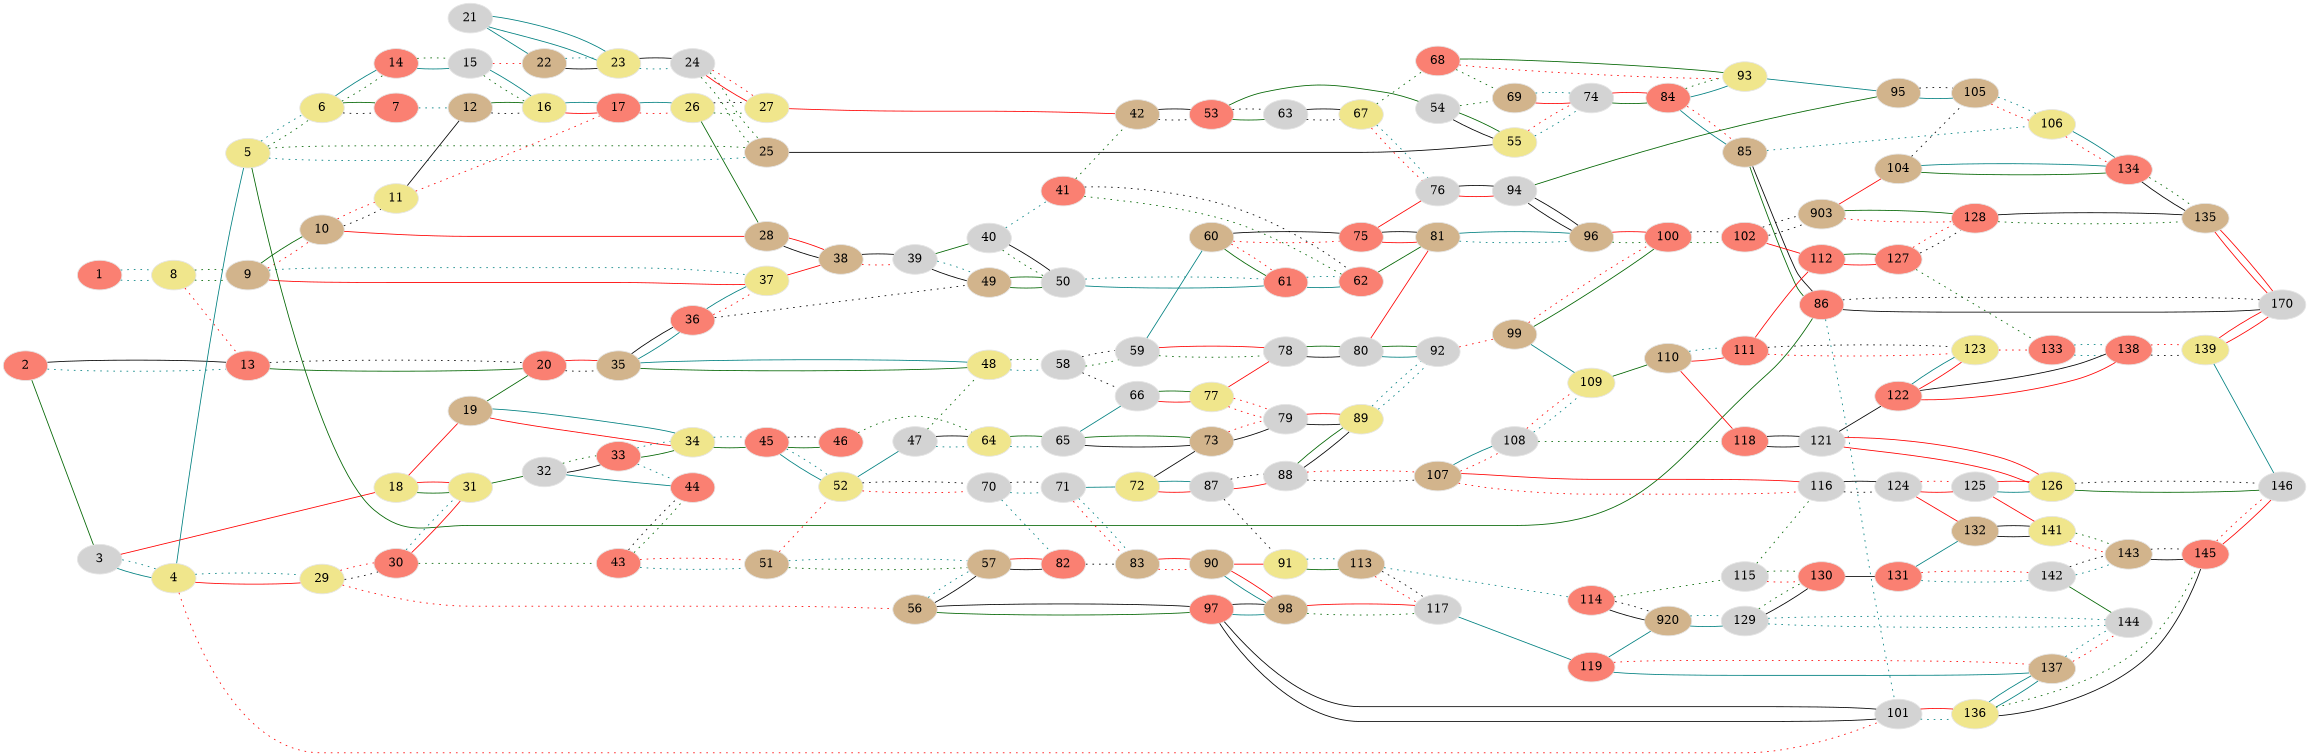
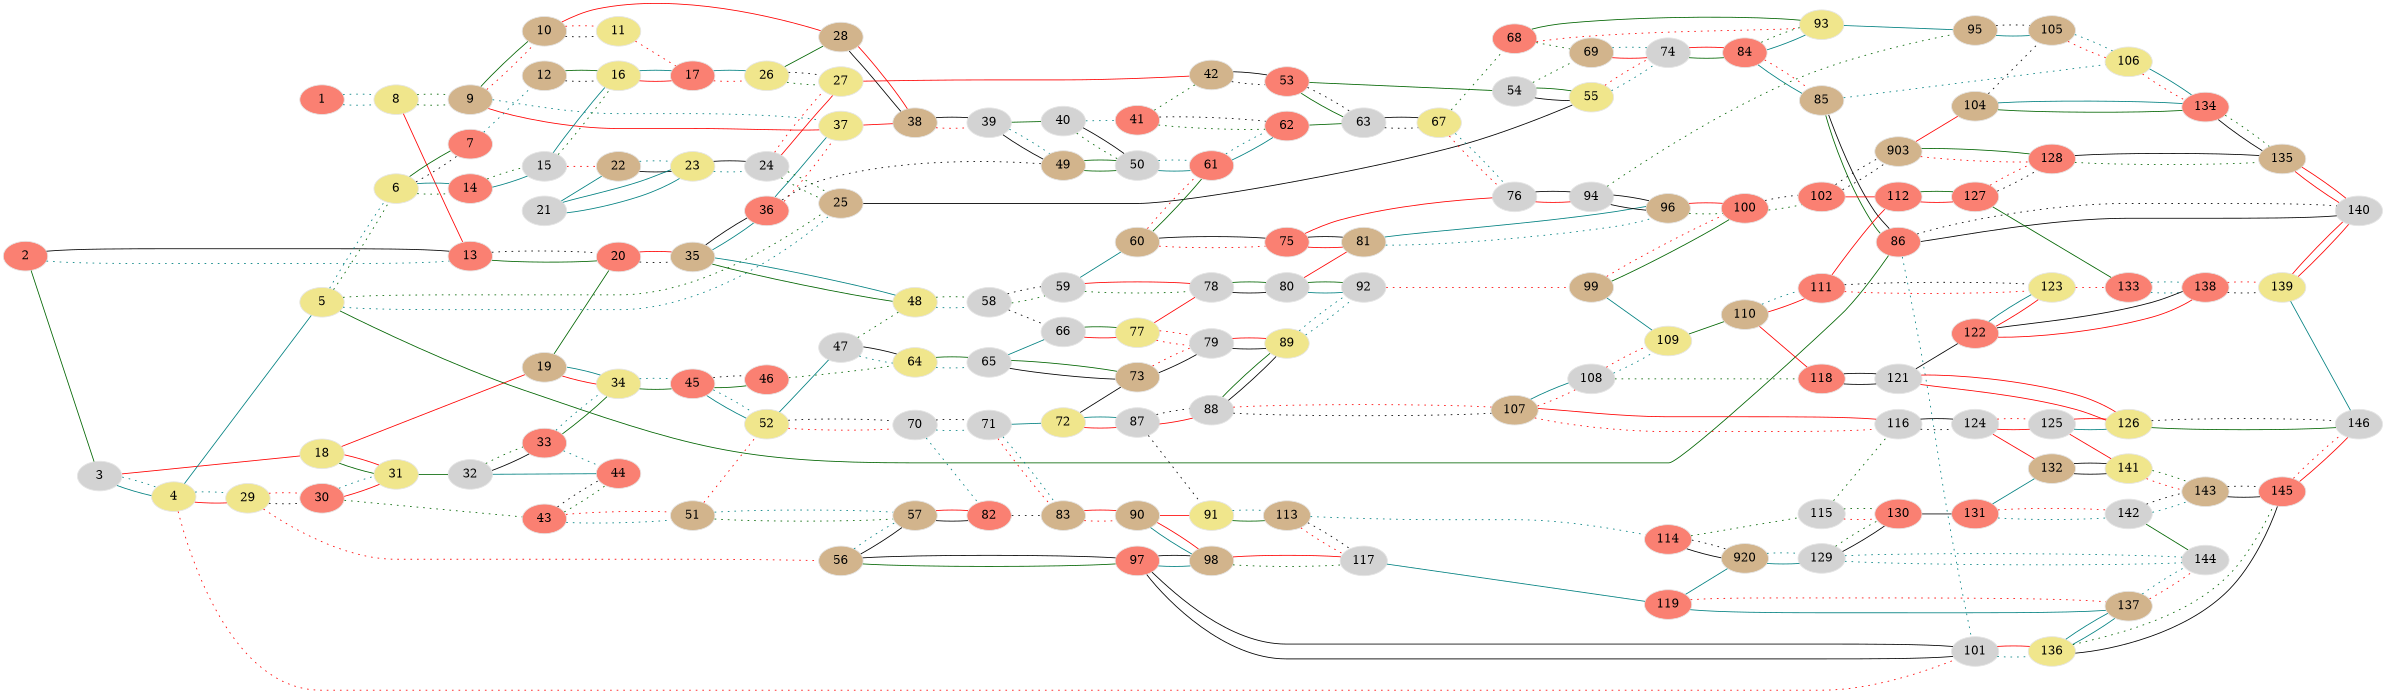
edge "95" -- "94": style solid -> dotted
edge "12" -- "11": removed
edge "81" -- "62": now "63" -- "62"
edge "127" -- "133": style dotted -> solid
node "170": label "170" -> "140"
edge "8" -- "13": style dotted -> solid
